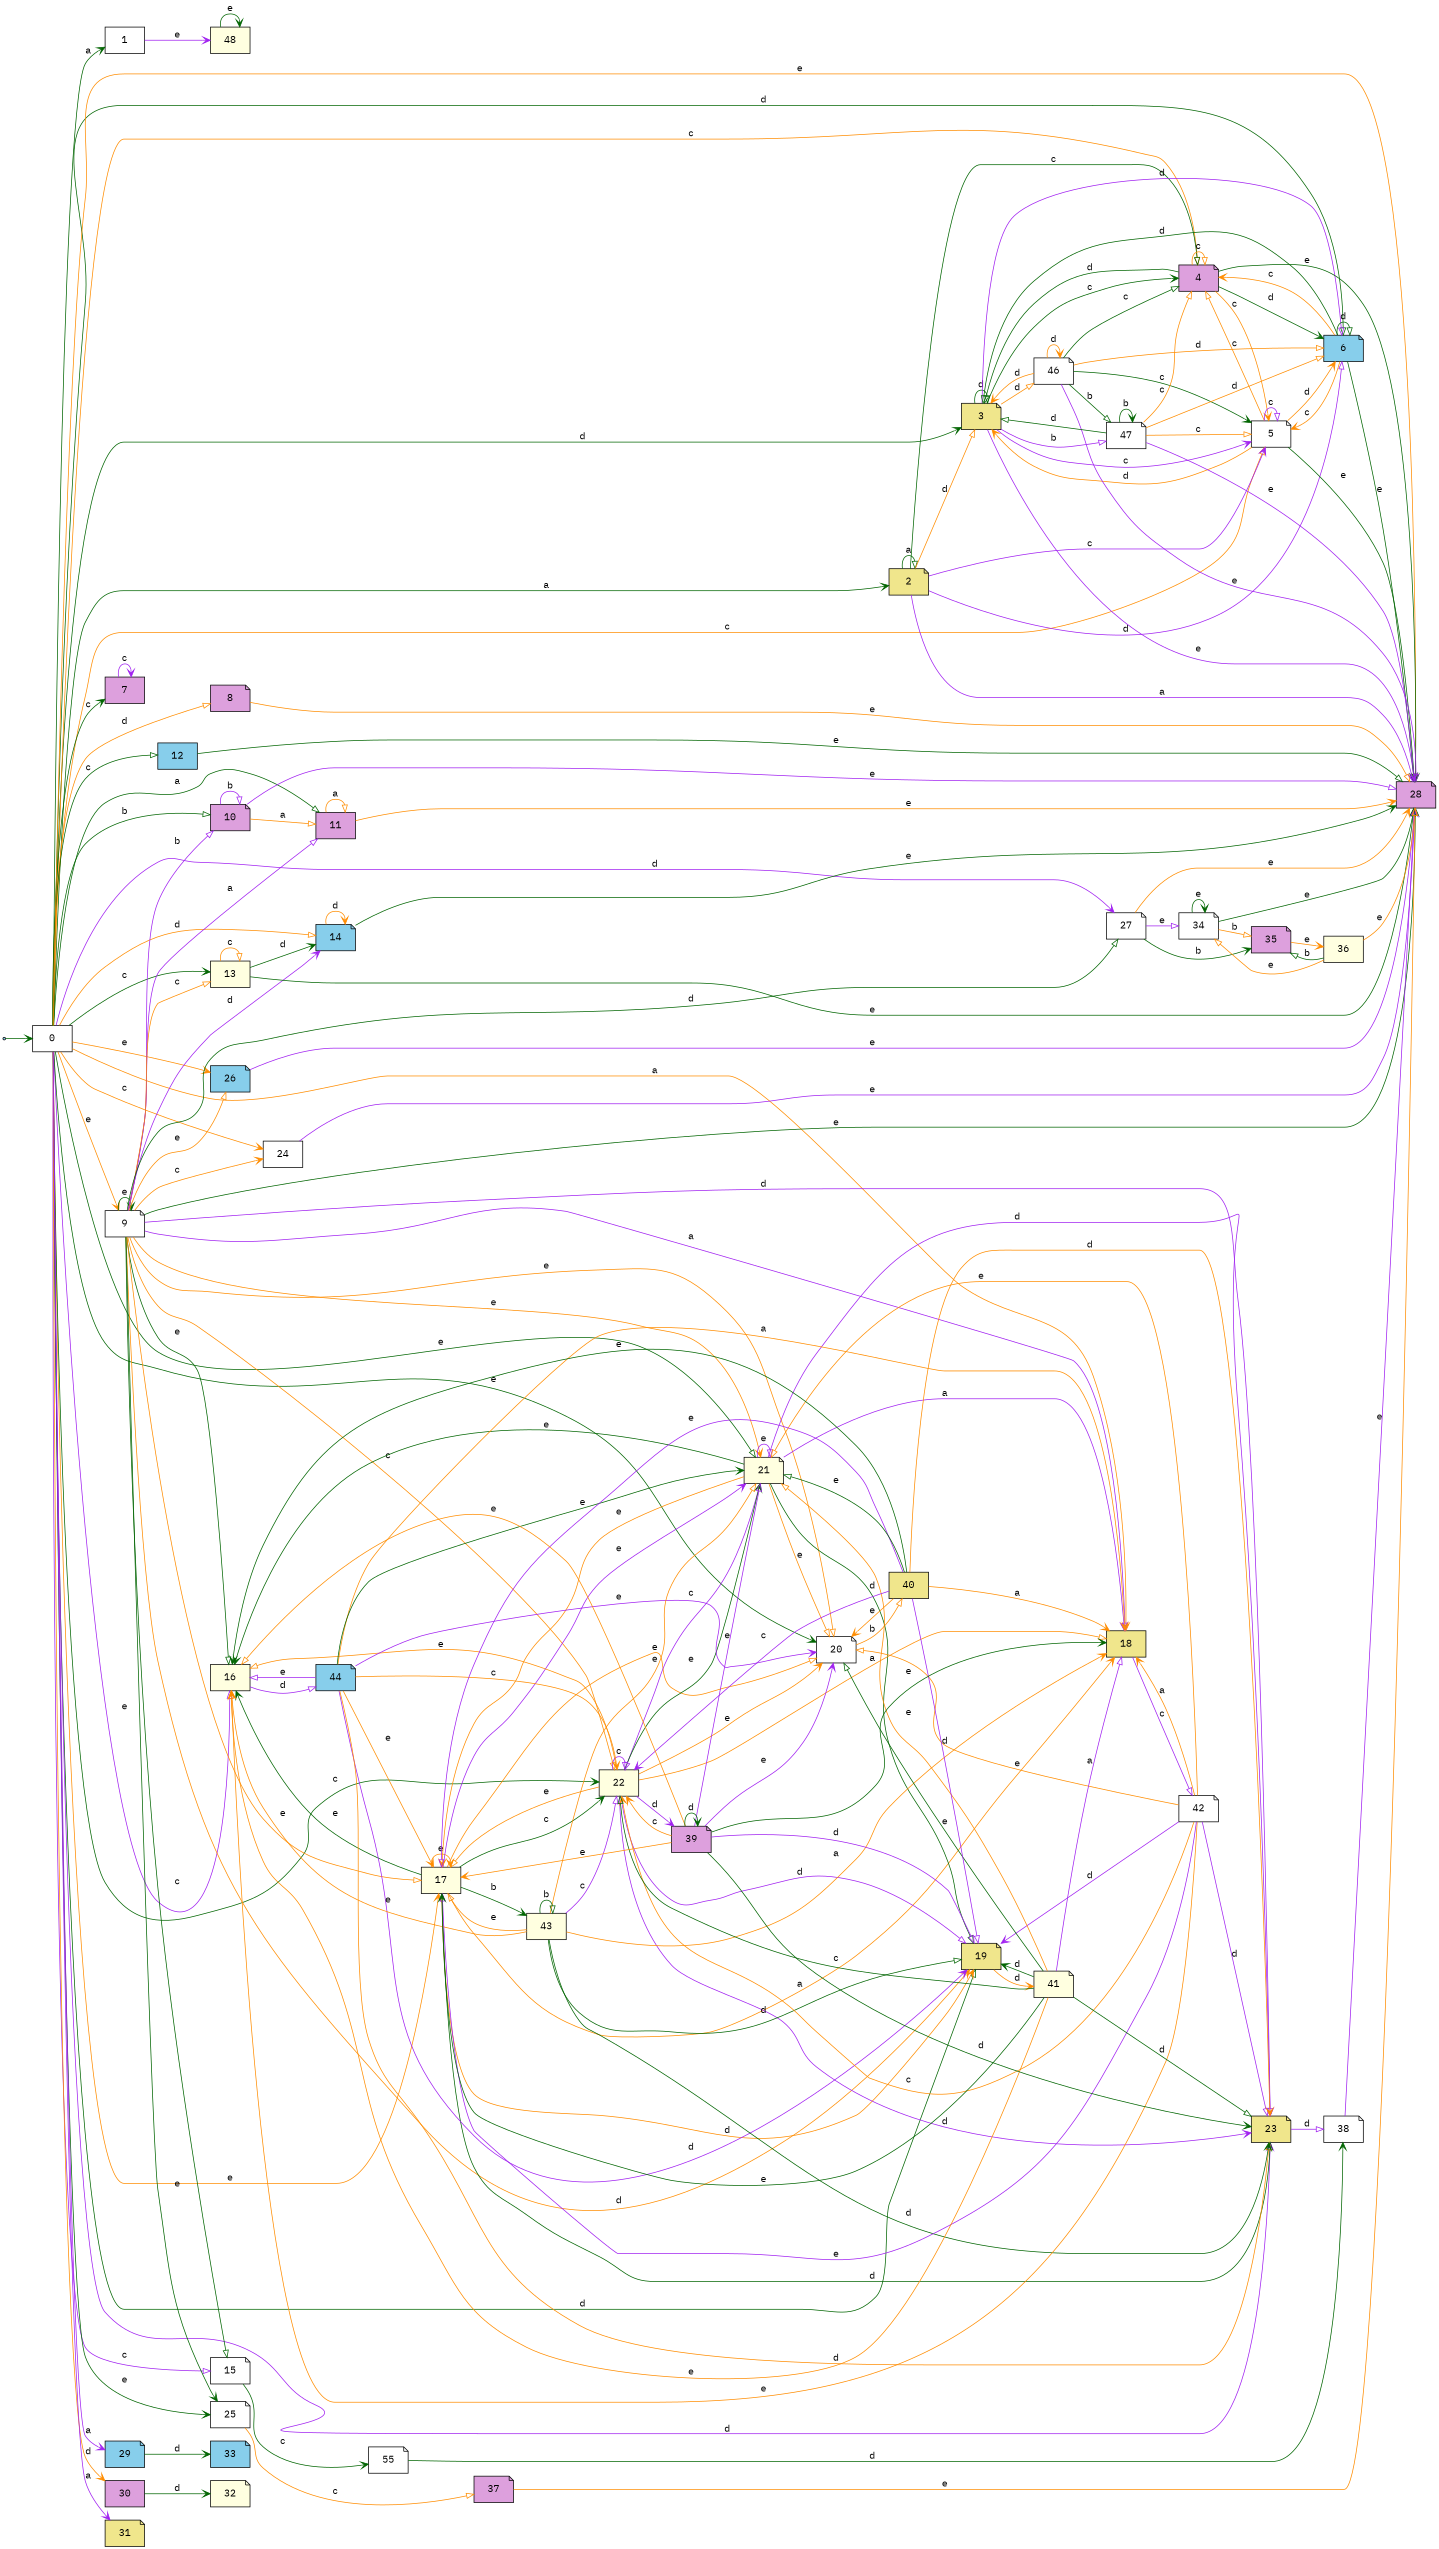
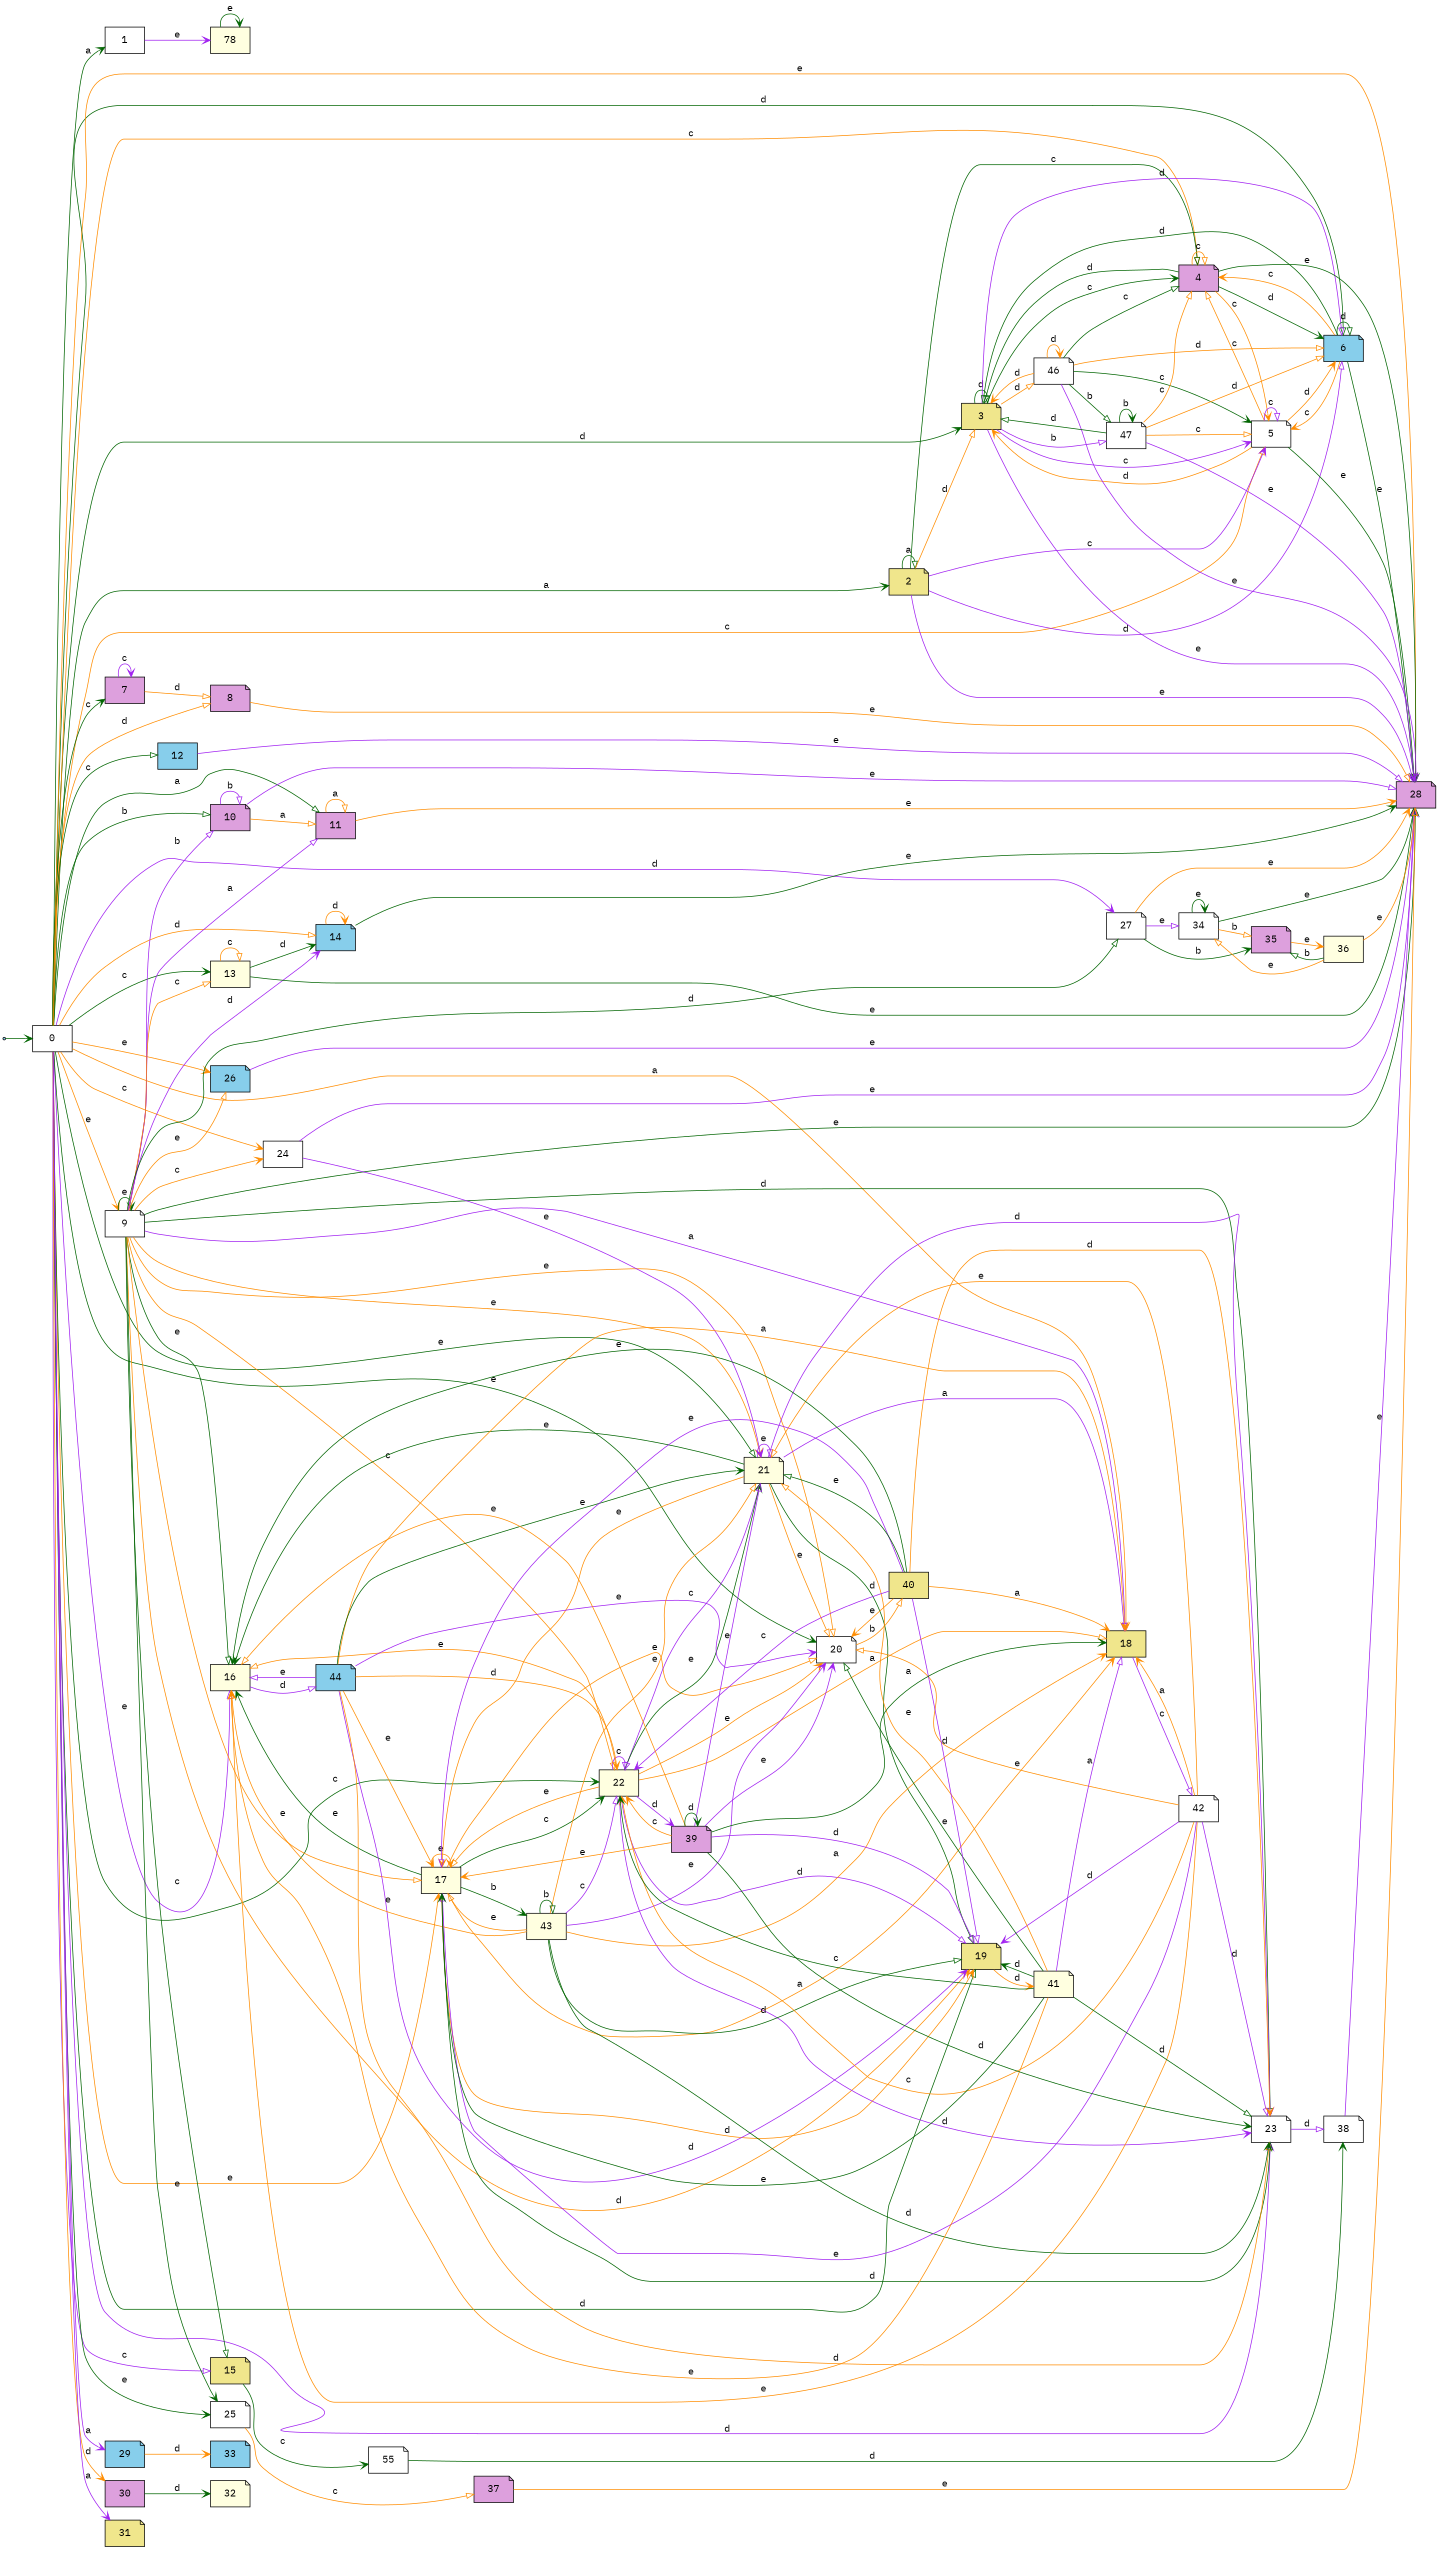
node "48": label "48" -> "78"
edge "2" -> "28": label "a" -> "e"
edge "7" -> "8": added, label "d"
edge "12" -> "28": color darkgreen -> purple
edge "9" -> "23": color purple -> darkgreen
edge "21" -> "18": arrowhead vee -> onormal
edge "17" -> "21": now "24" -> "21"
edge "39" -> "18": label "e" -> "a"
edge "44" -> "22": label "c" -> "d"
edge "43" -> "20": added, label "e"
edge "41" -> "22": arrowhead onormal -> vee
node "23": fillcolor khaki -> white
node "15": fillcolor white -> khaki
edge "29" -> "33": color darkgreen -> darkorange
